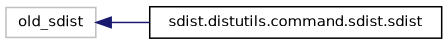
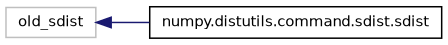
node "sdist.distutils.command.sdist.sdist": label "sdist.distutils.command.sdist.sdist" -> "numpy.distutils.command.sdist.sdist"
